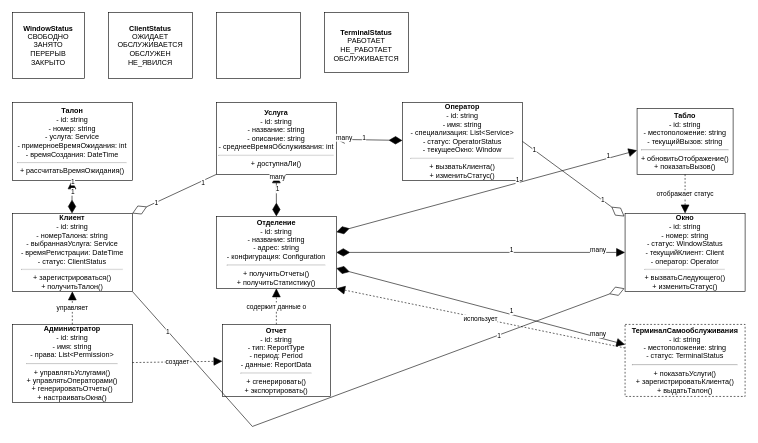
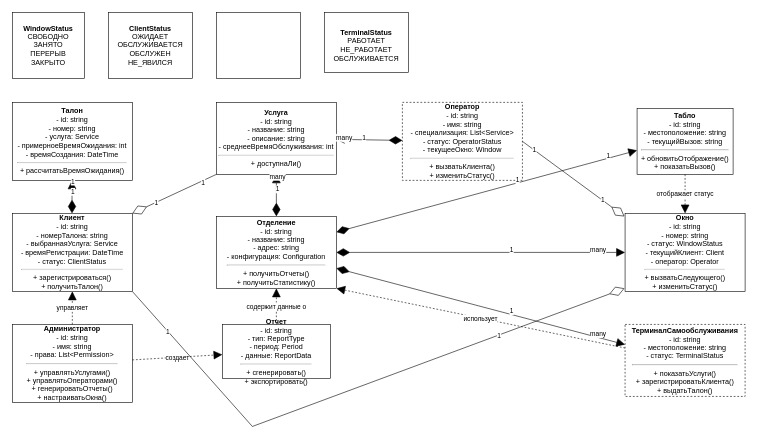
node "Оператор - id: string - имя: string - специализация: List<Service> - статус: OperatorStatus - текущееОкно: Window + вызватьКлиента() + изменитьСтатус()": style solid -> dashed
node "Отчет - id: string - тип: ReportType - период: Period - данные: ReportData + сгенерировать() + экспортировать()": size 108x72 -> 108x54
